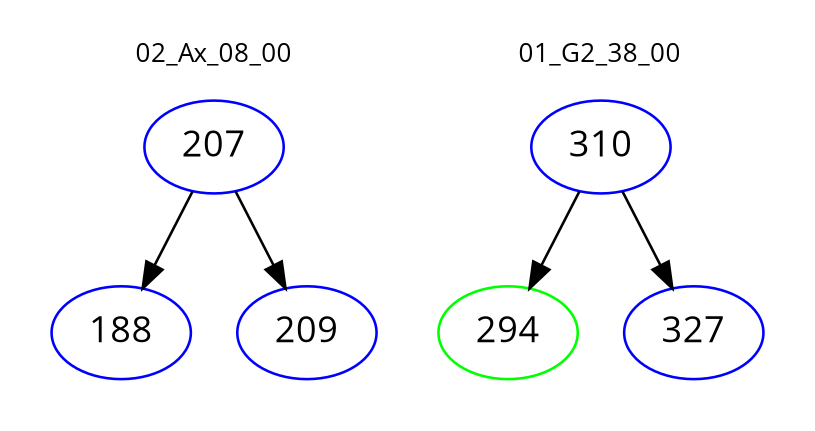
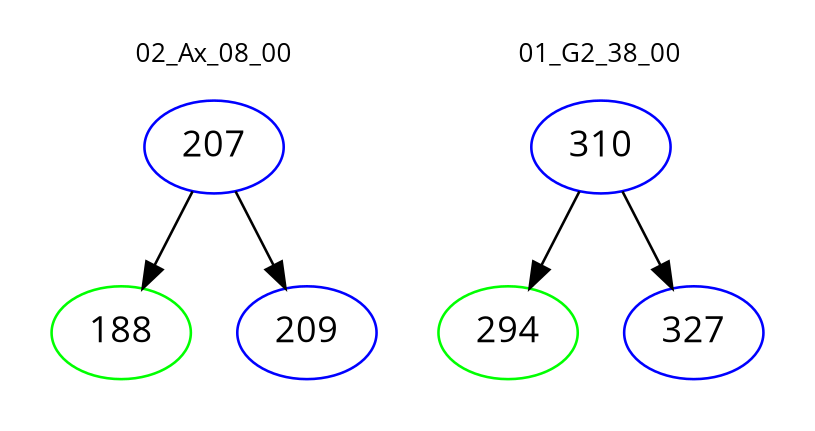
node "188": color blue -> green
